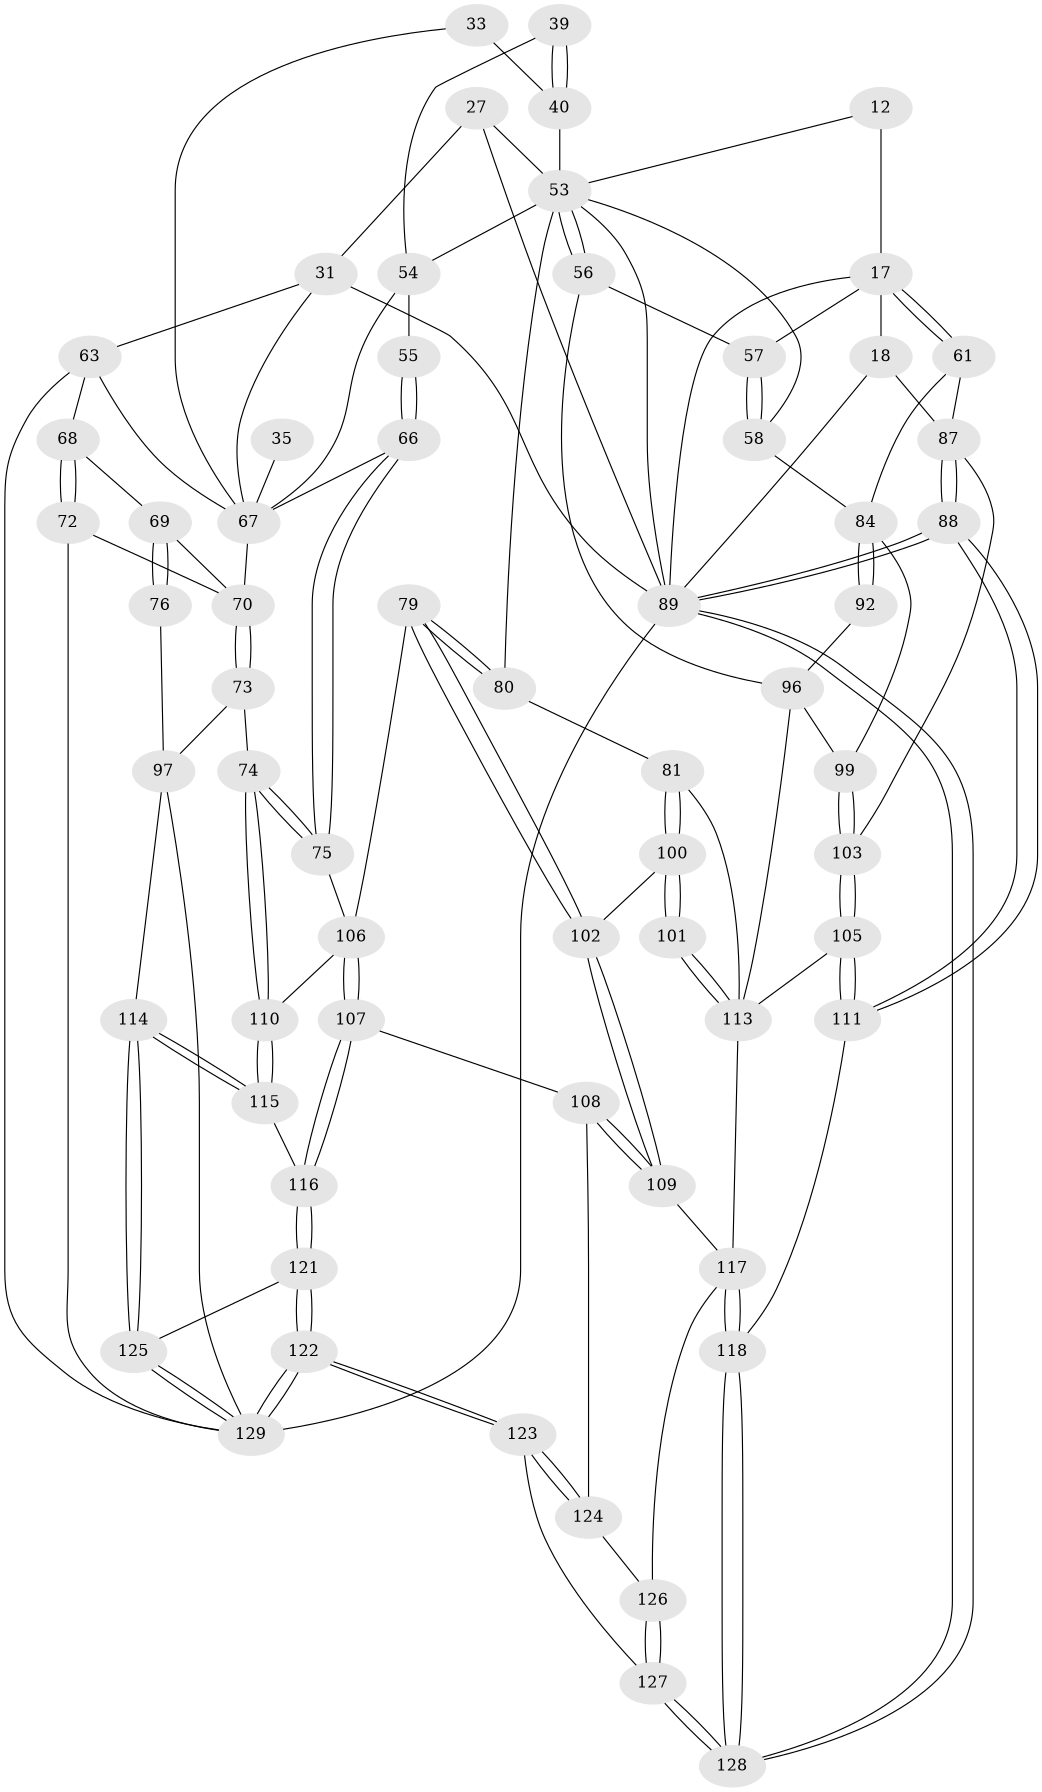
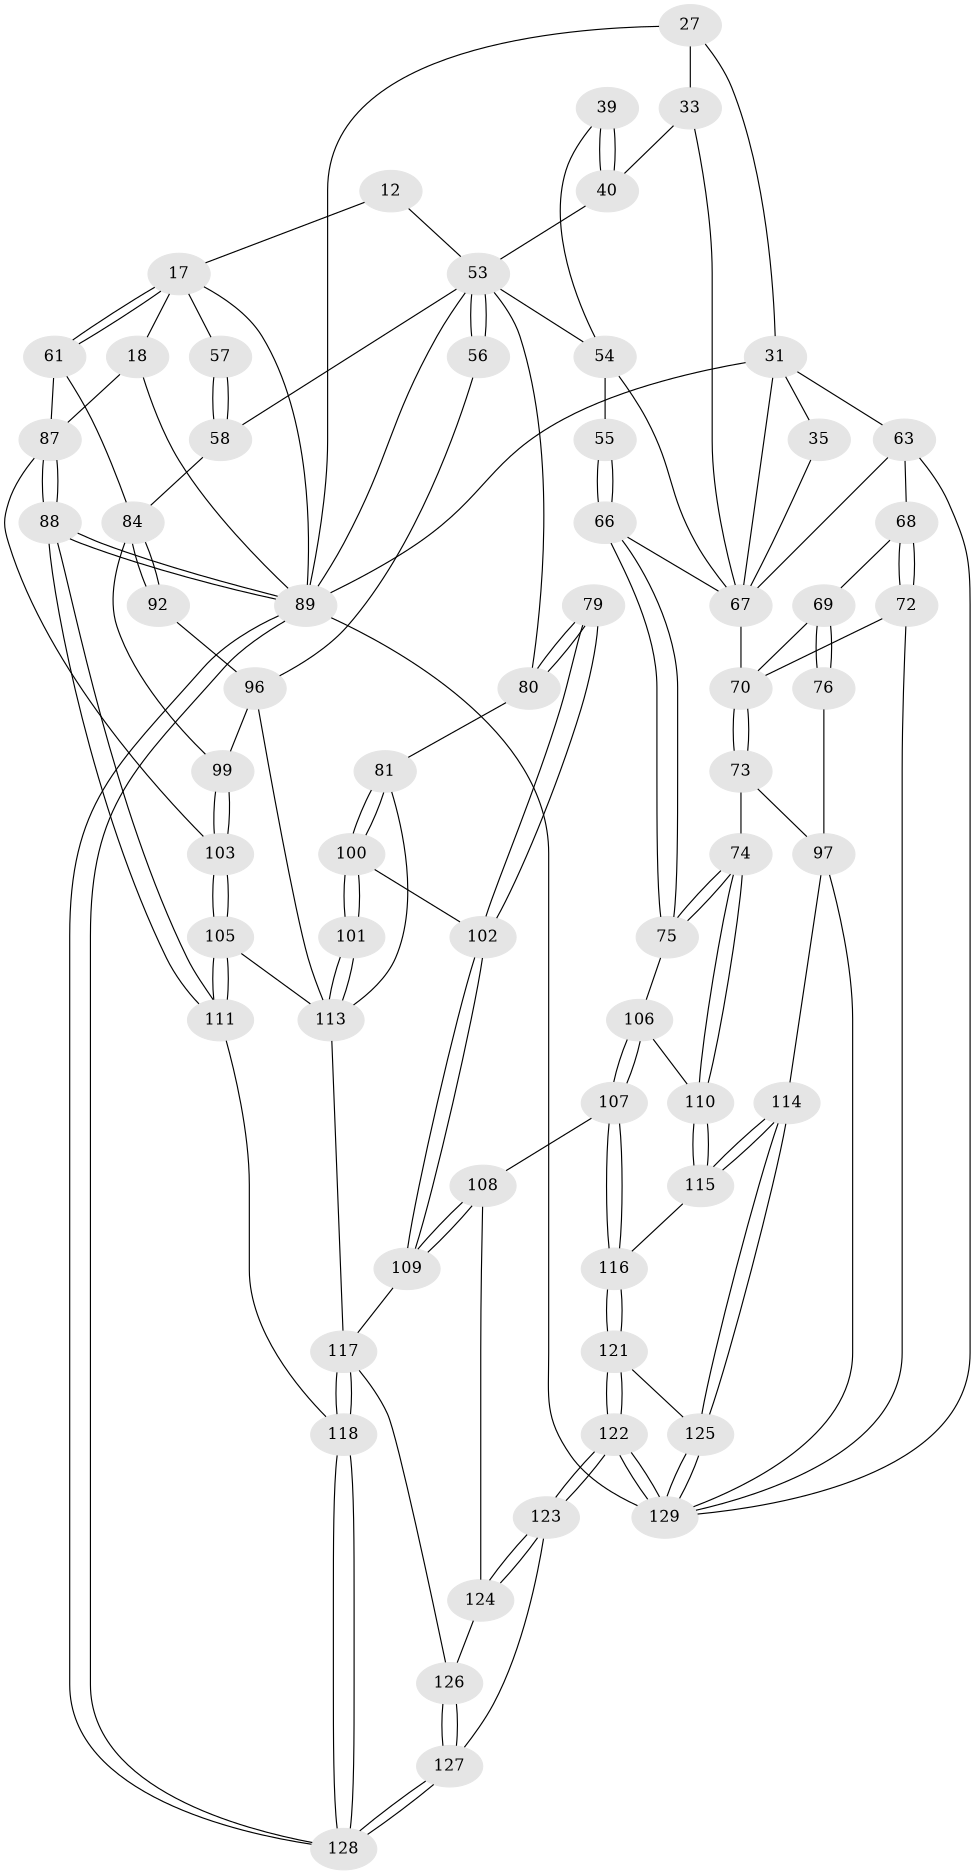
edge "27" -- "53": now "27" -- "33"
edge "56" -- "57": removed
edge "31" -- "35": added
edge "79" -- "106": removed
